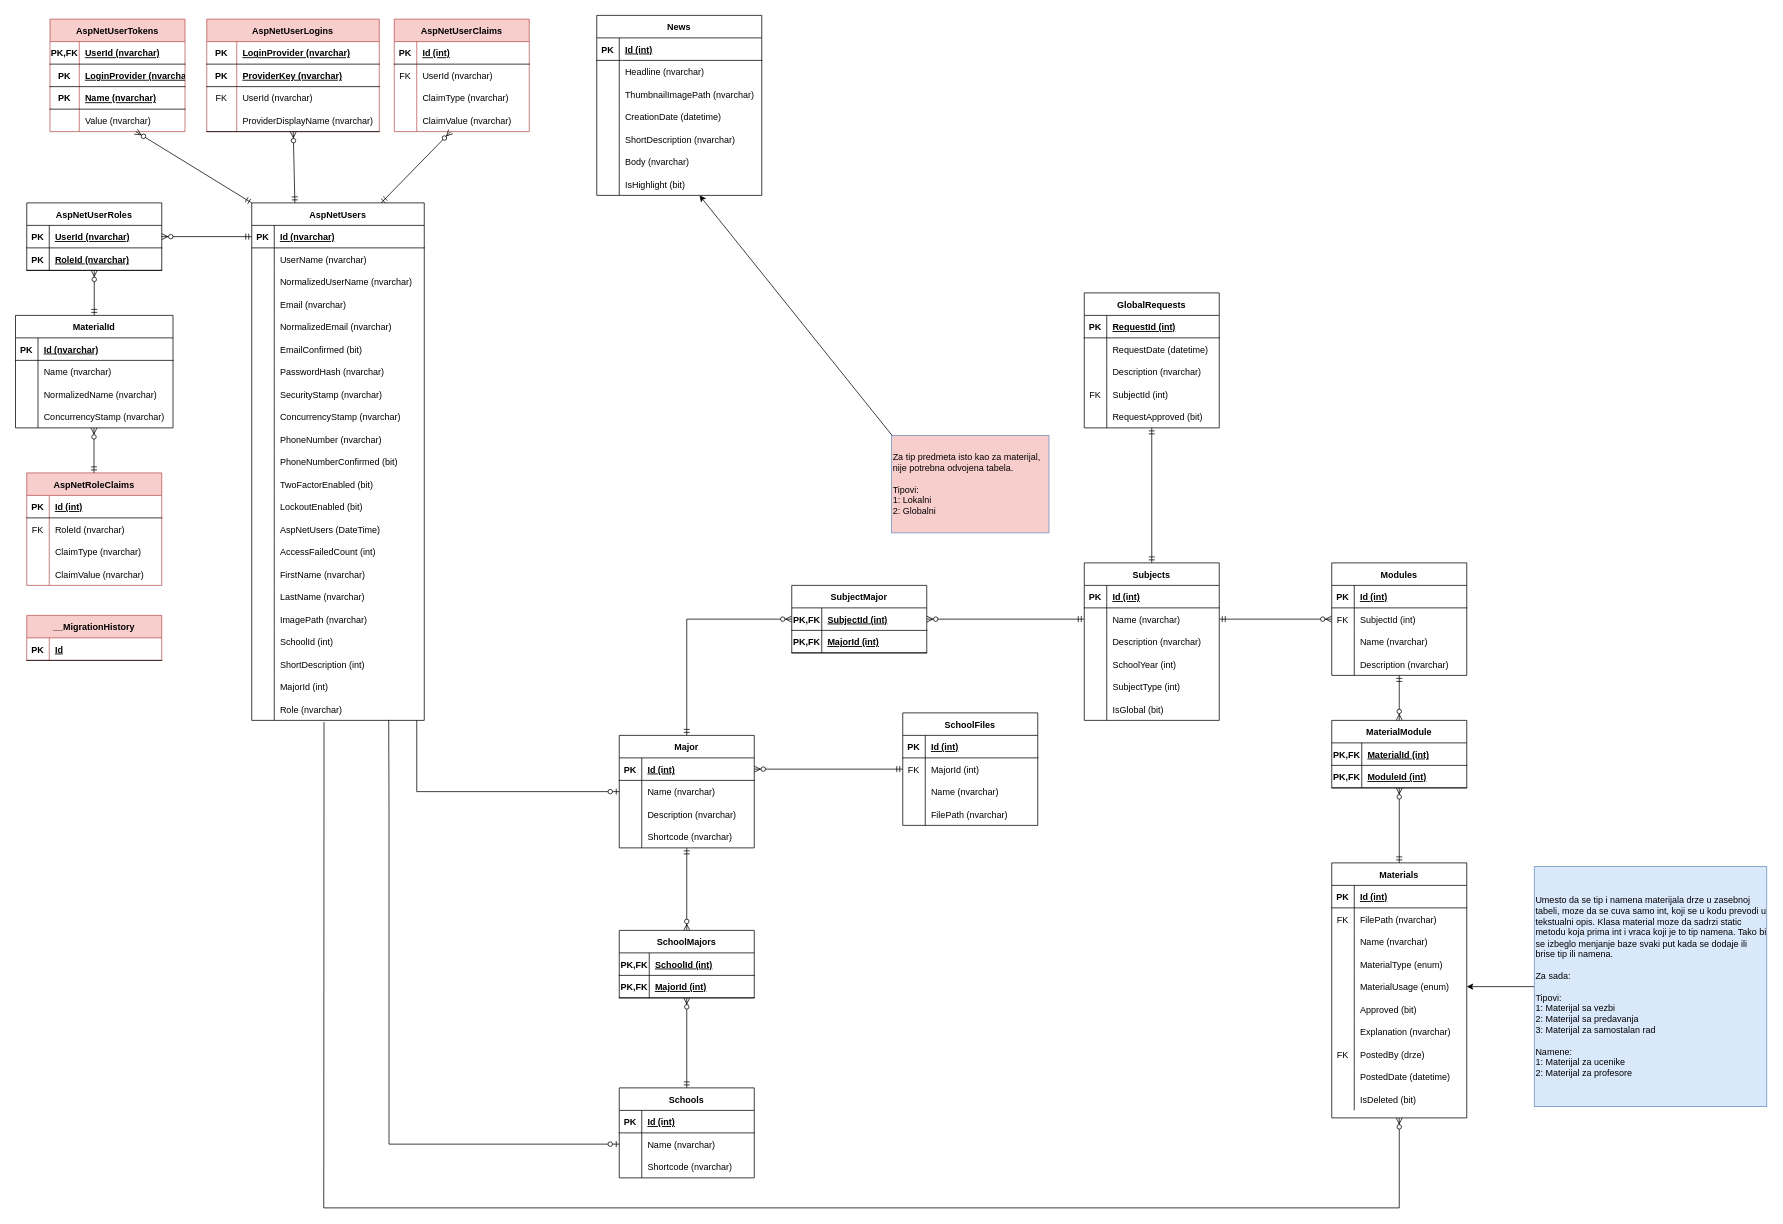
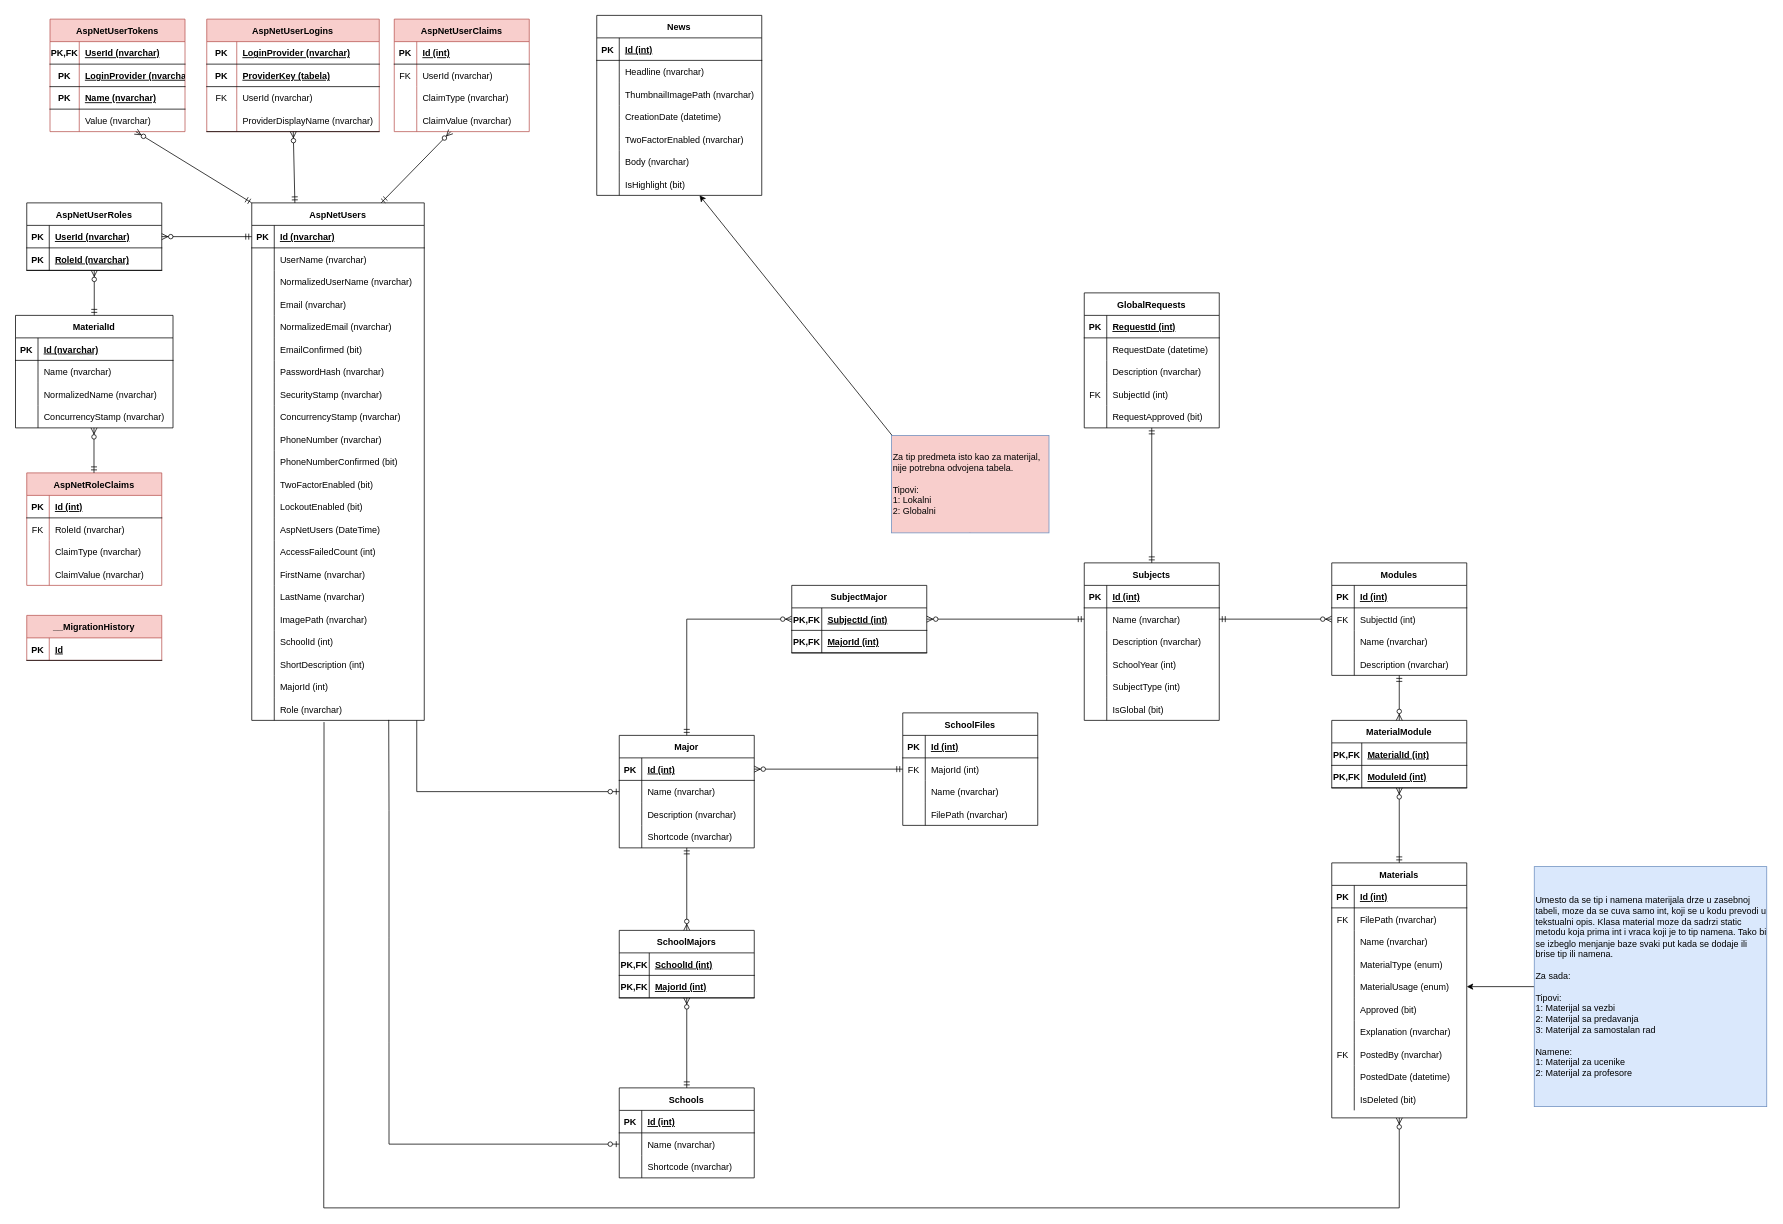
node "ProviderKey (nvarchar)": label "ProviderKey (nvarchar)" -> "ProviderKey (tabela)"
node "ShortDescription (nvarchar)": label "ShortDescription (nvarchar)" -> "TwoFactorEnabled (nvarchar)"
node "PostedBy (drze)": label "PostedBy (drze)" -> "PostedBy (nvarchar)"
